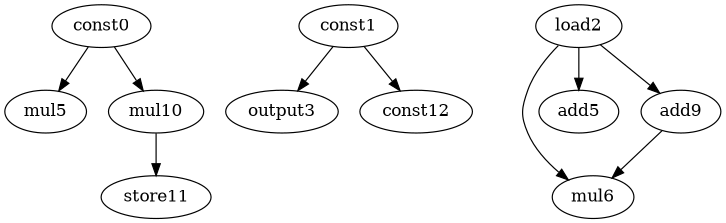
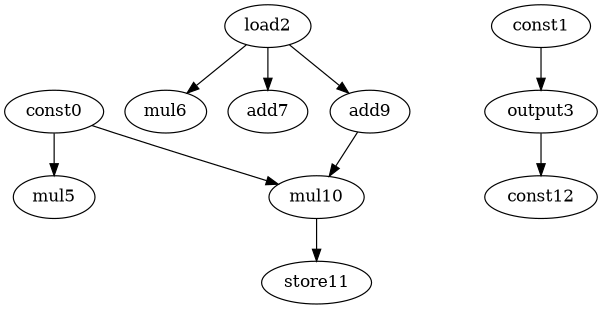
edge "const1" -> "const12": now "output3" -> "const12"
node "add5": label "add5" -> "add7"
edge "add9" -> "mul6": now "add9" -> "mul10"
